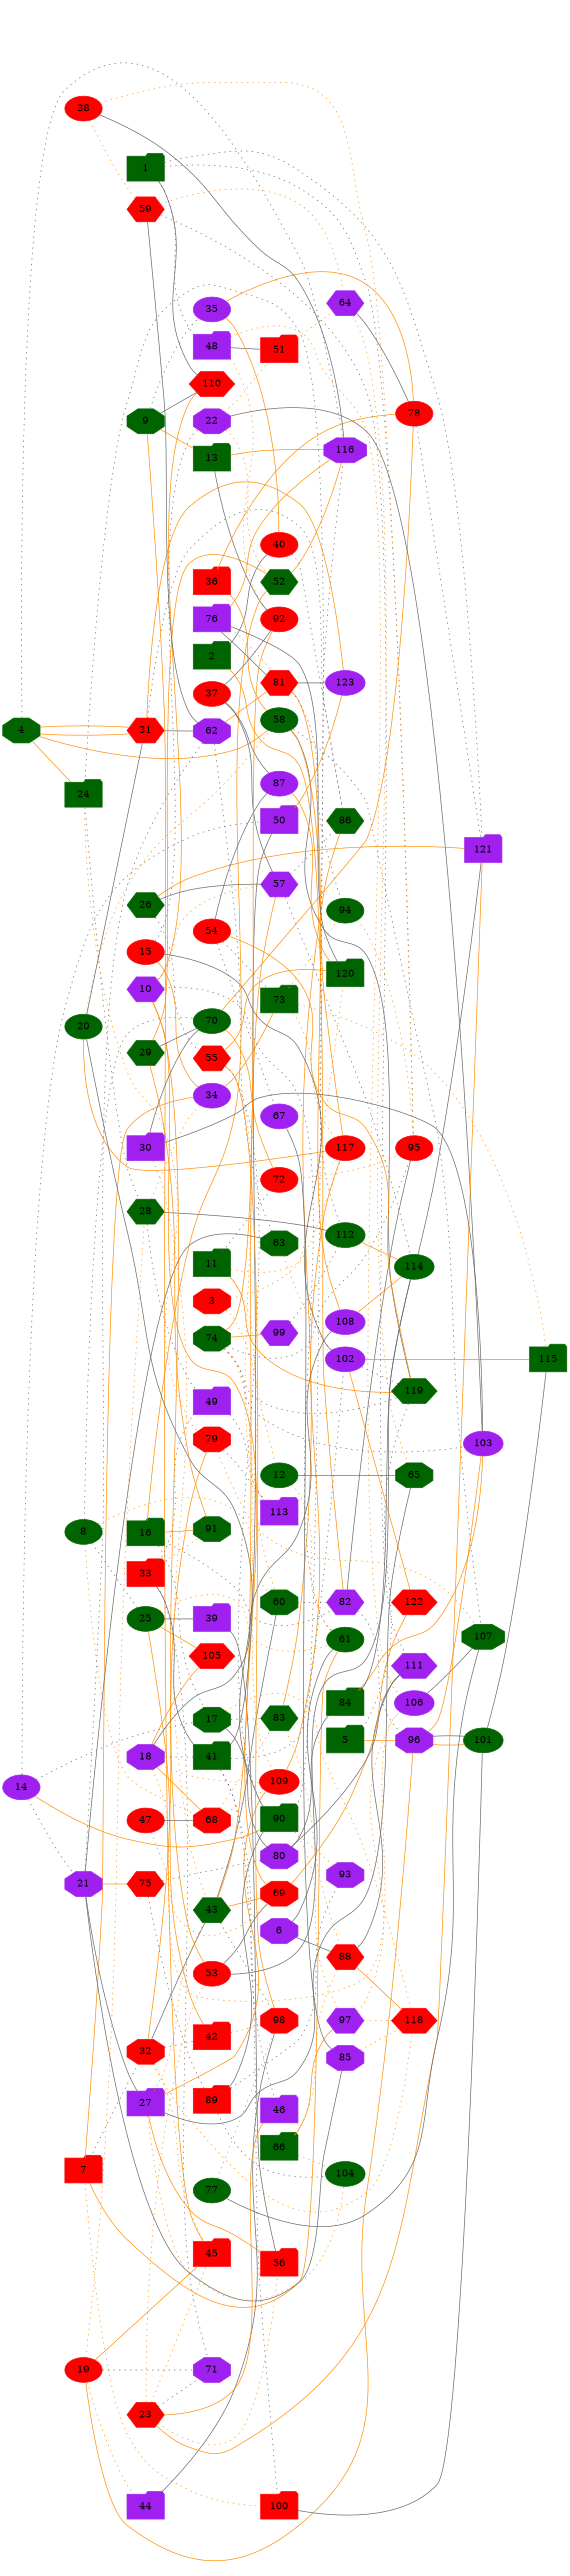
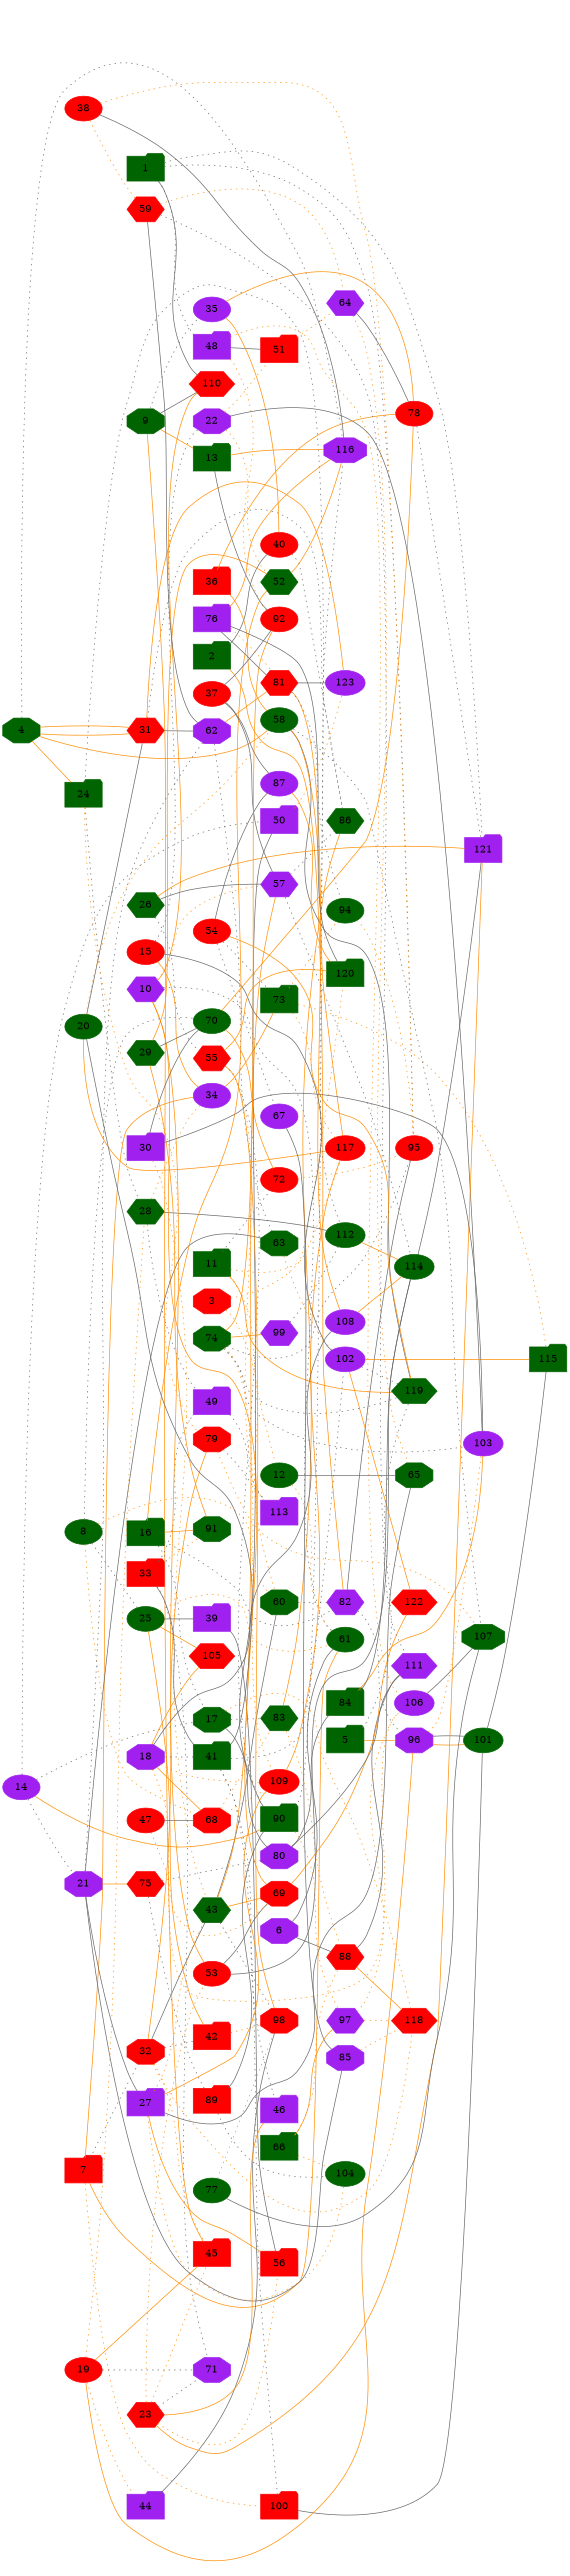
edge "123" -- "50": style solid -> dotted
edge "103" -- "96": style solid -> dotted
node "93": removed
